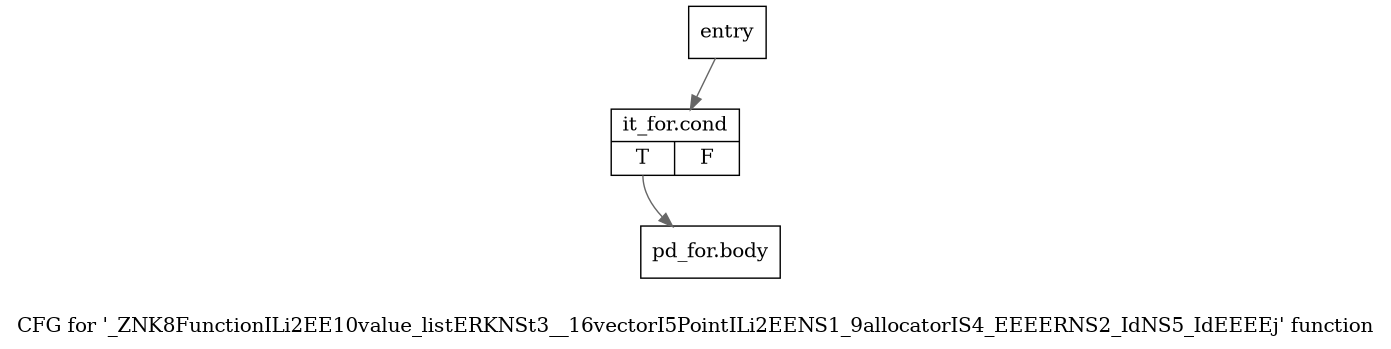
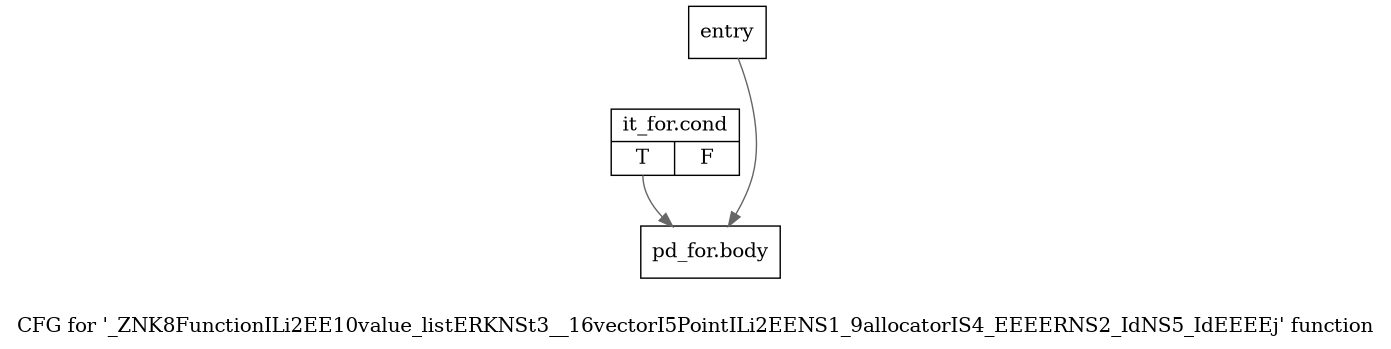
edge "entry" -> "it_for.cond": now "entry" -> "pd_for.body"
